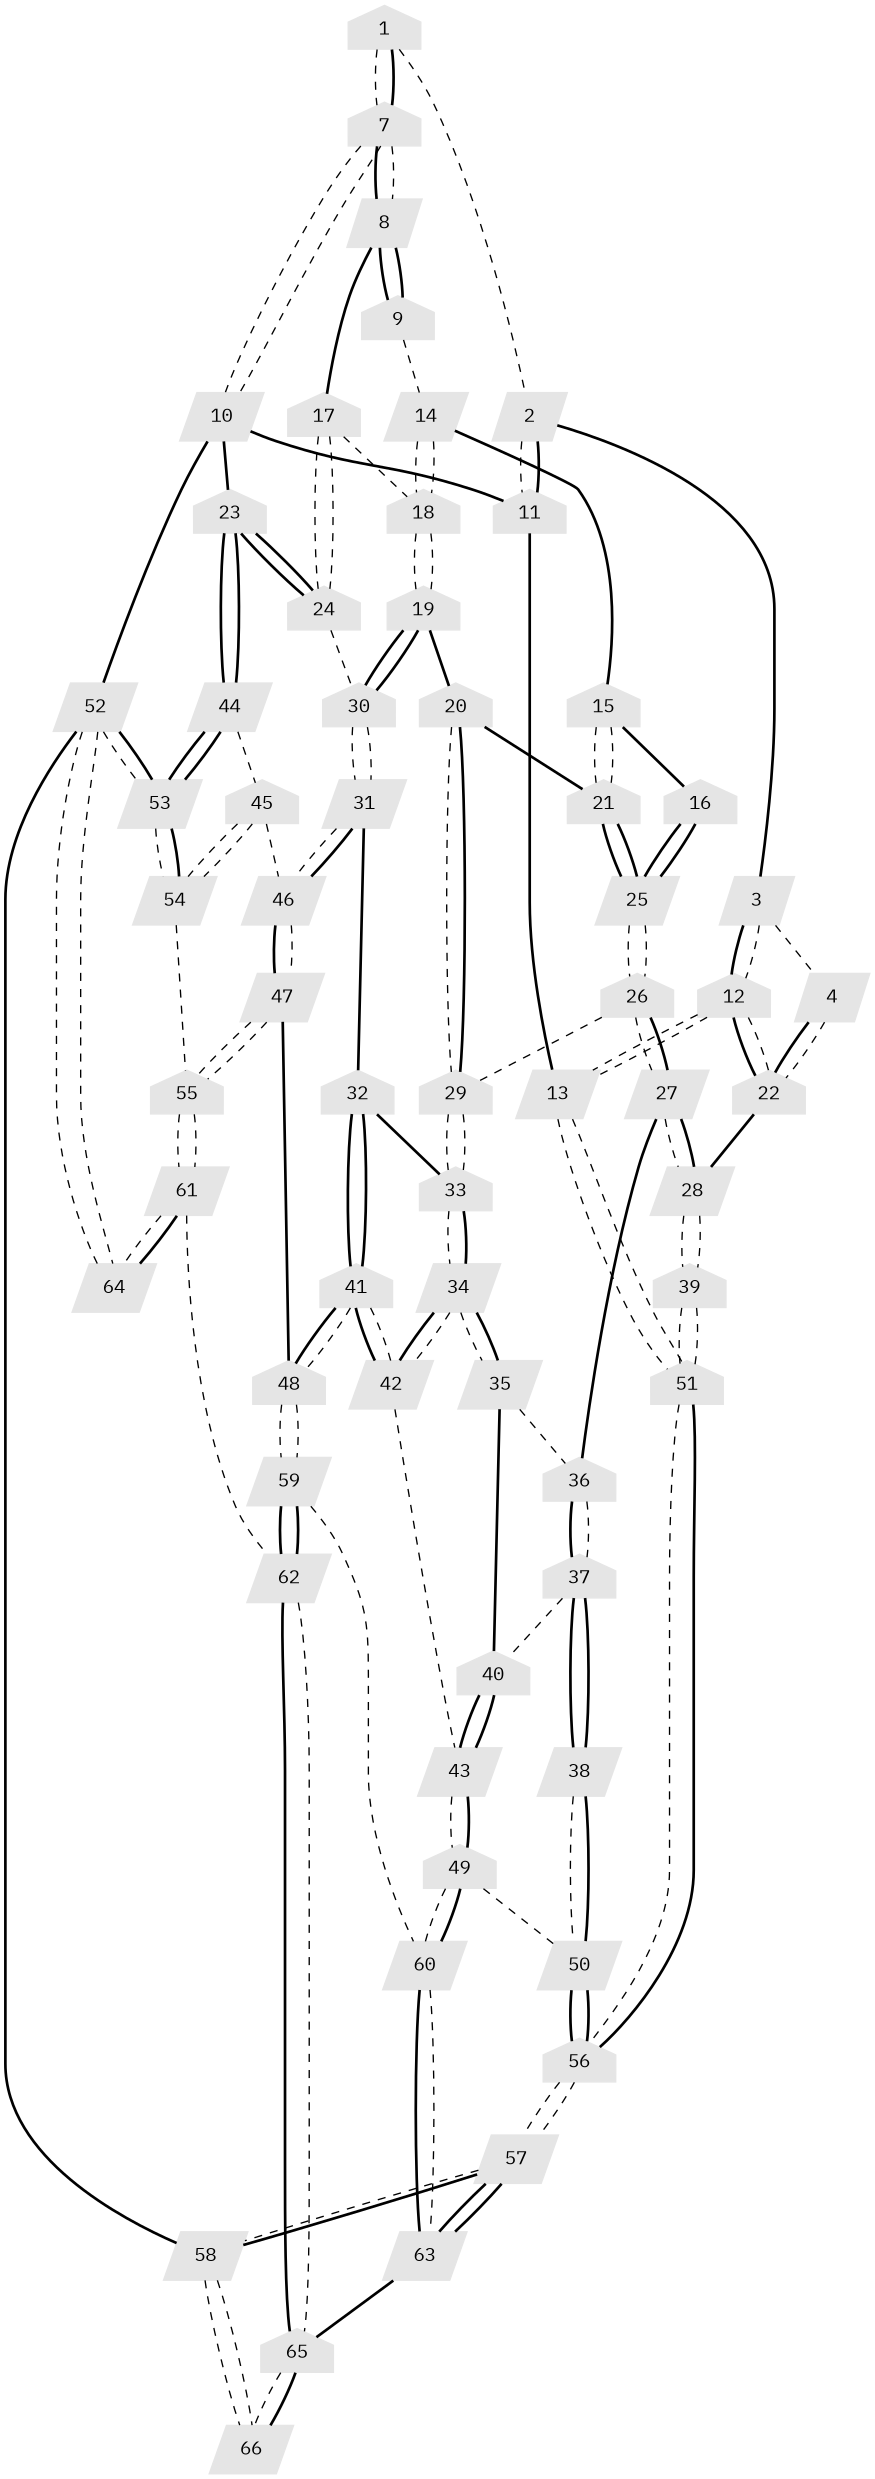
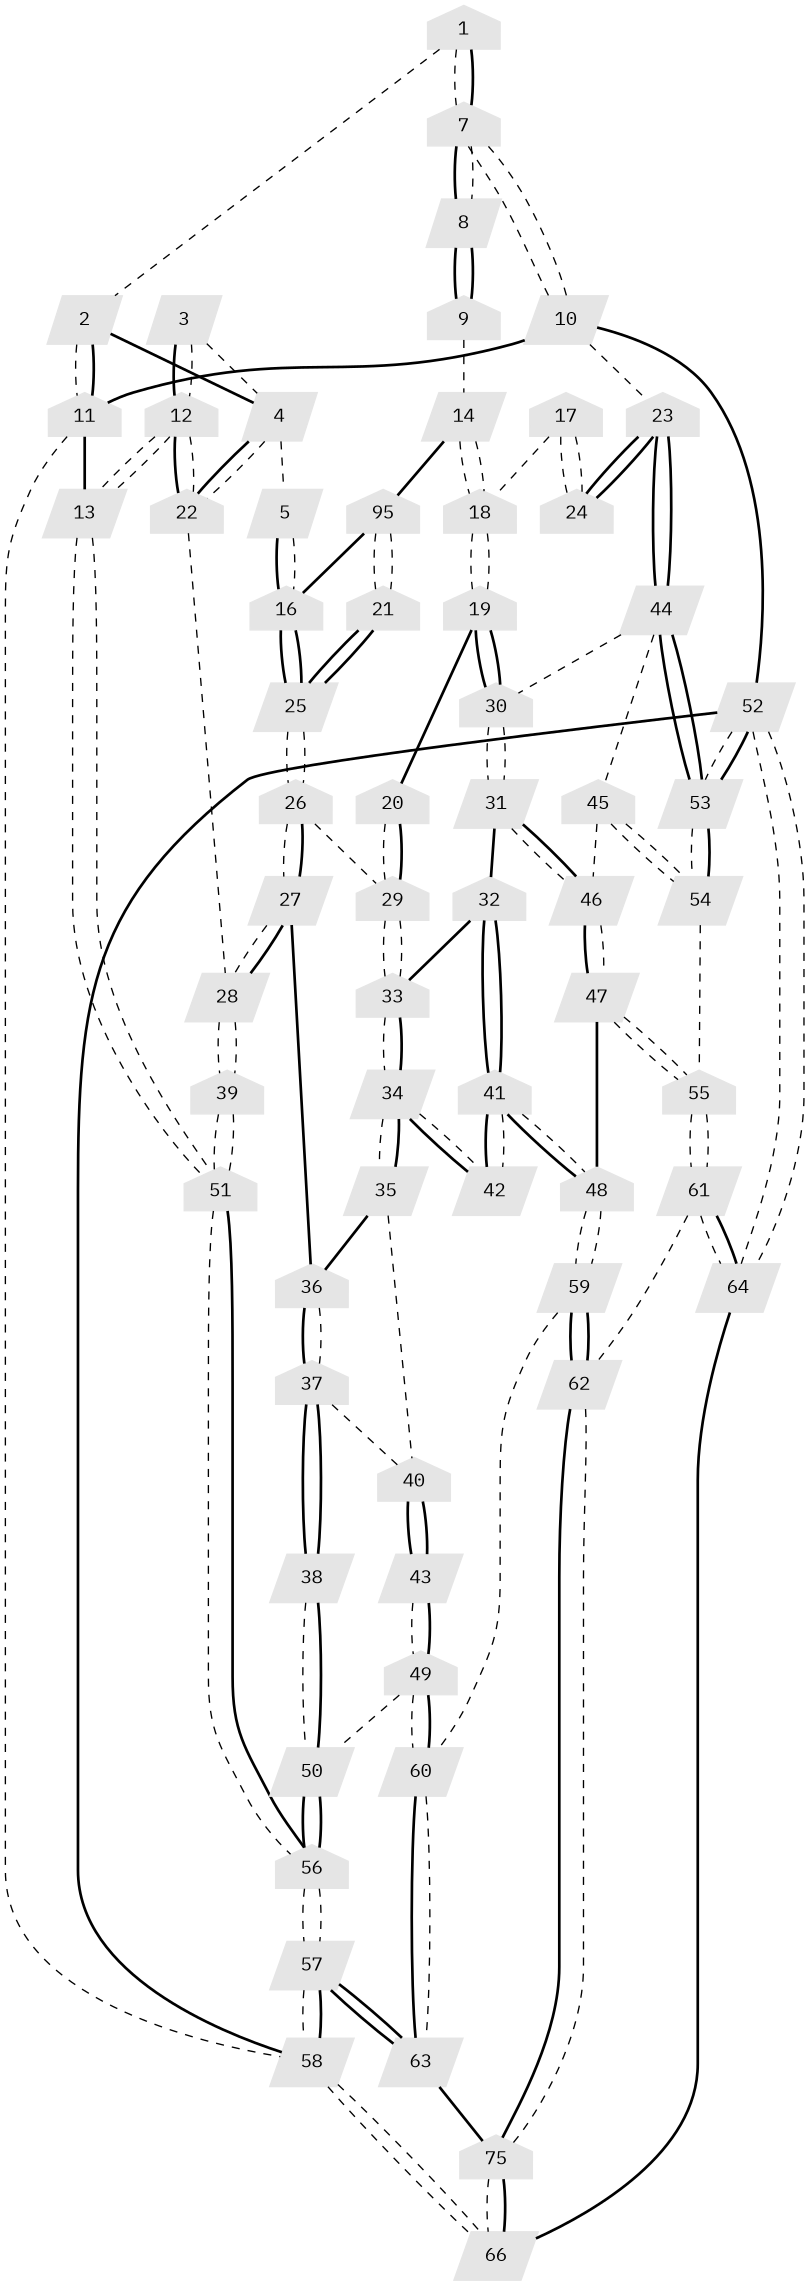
edge "8" -- "17": removed
edge "10" -- "23": style bold -> dashed
node "5": added
edge "2" -- "3": now "2" -- "4"
edge "24" -- "30": now "44" -- "30"
node "15": label "15" -> "95"
edge "20" -- "21": removed
edge "22" -- "28": style bold -> dashed
edge "11" -- "58": added
edge "35" -- "36": style dashed -> bold
edge "35" -- "40": style bold -> dashed
edge "42" -- "43": removed
edge "64" -- "66": added
node "65": label "65" -> "75"
